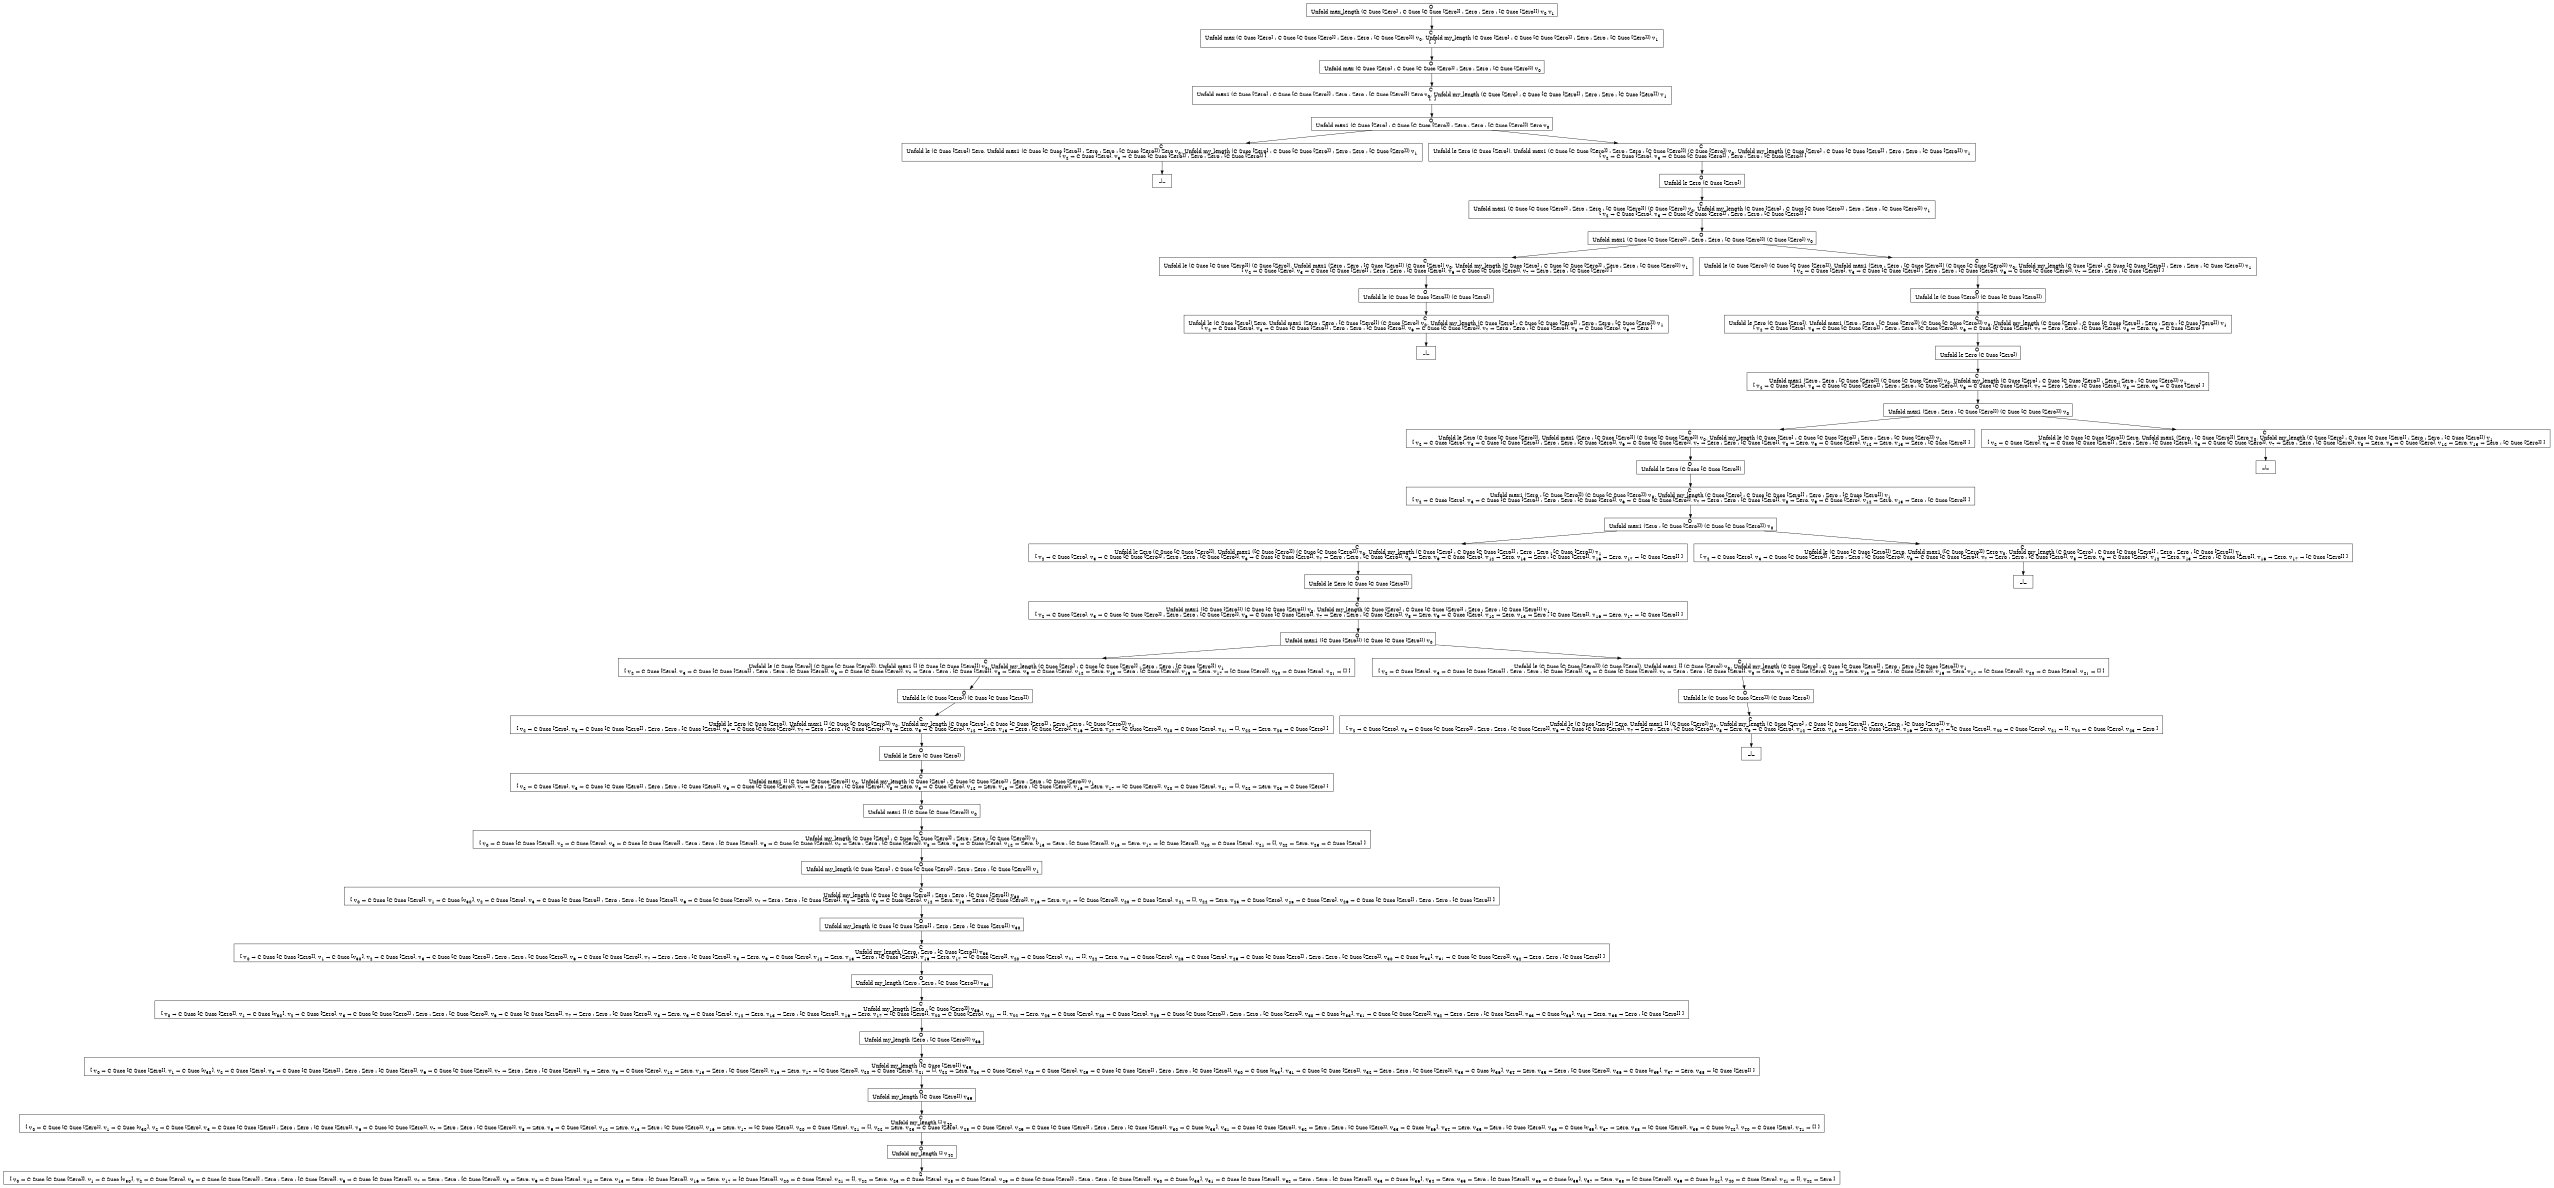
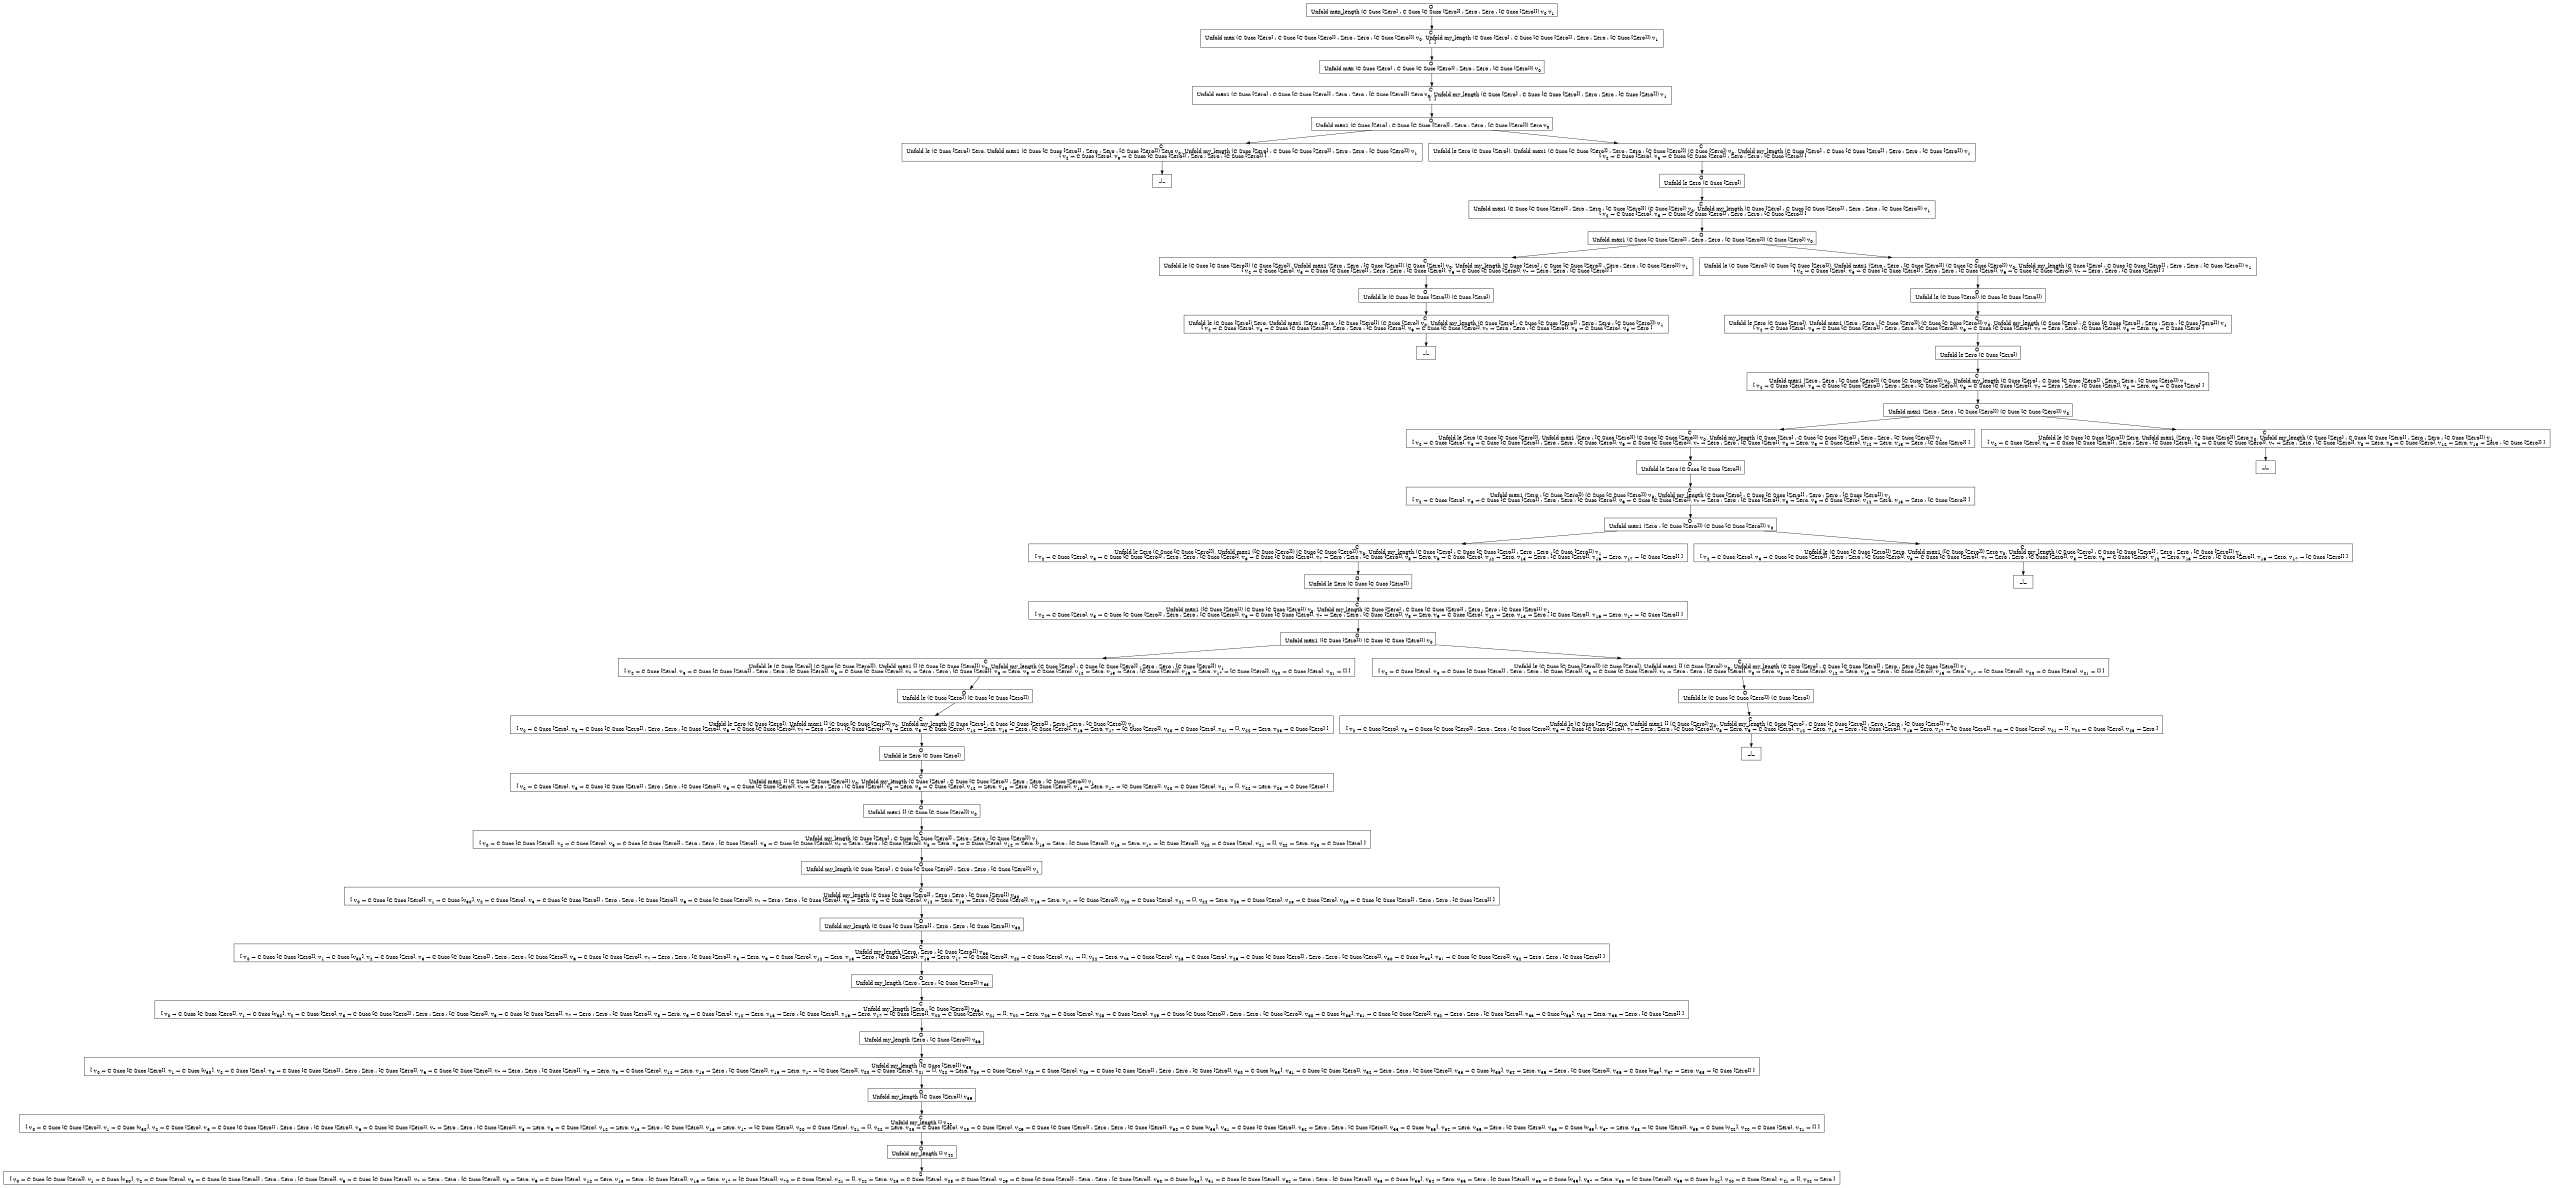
node "S": text "20" -> "70"
